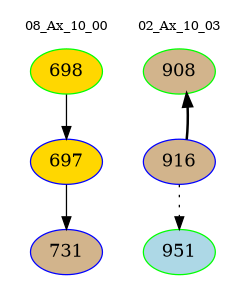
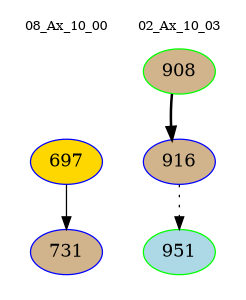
node "698": removed
edge "916" -> "908": reversed
